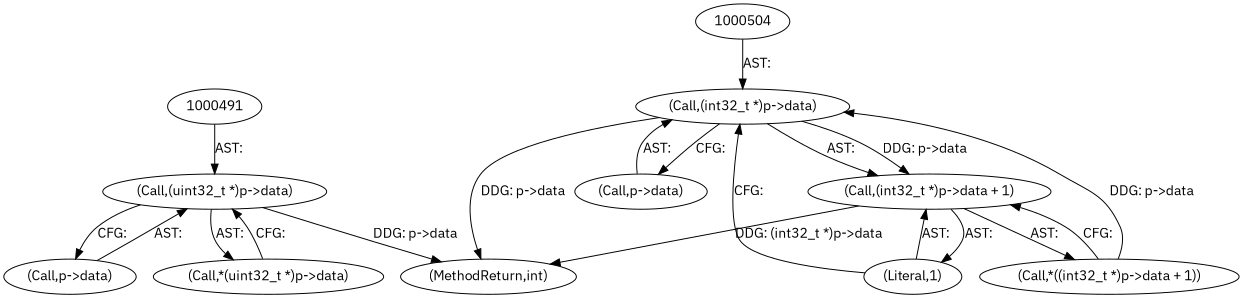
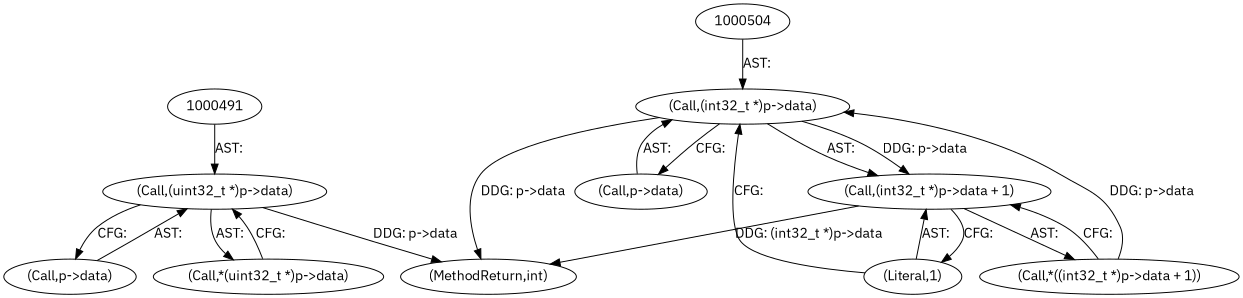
edge "(Call,(int32_t *)p->data + 1)" -> "(Literal,1)": label "AST: " -> "CFG: "
